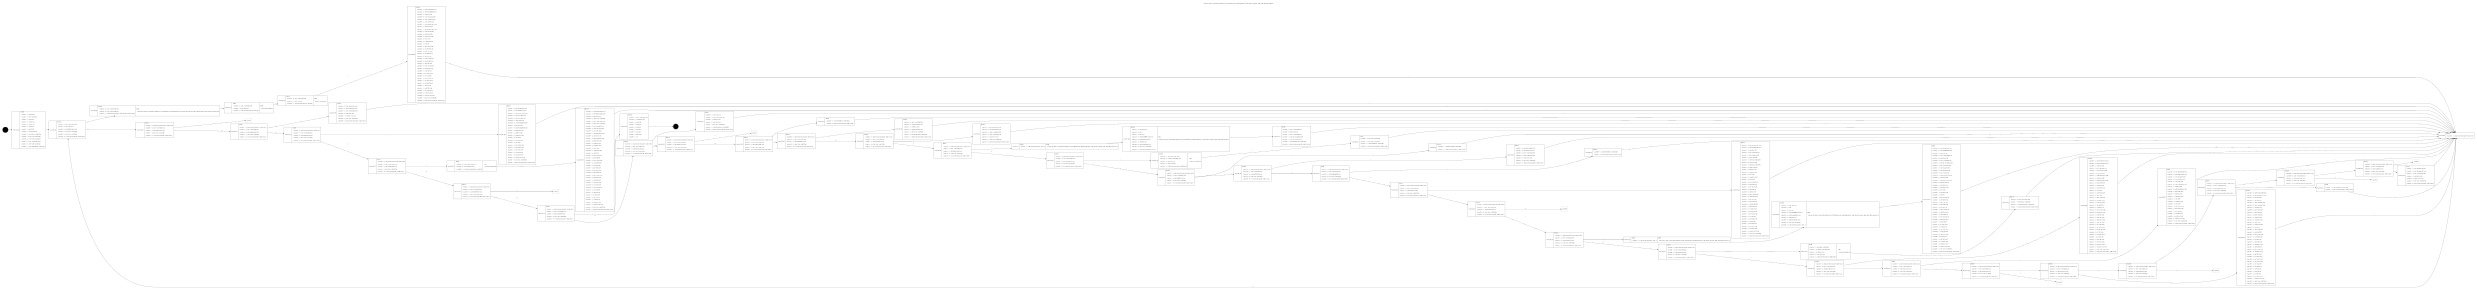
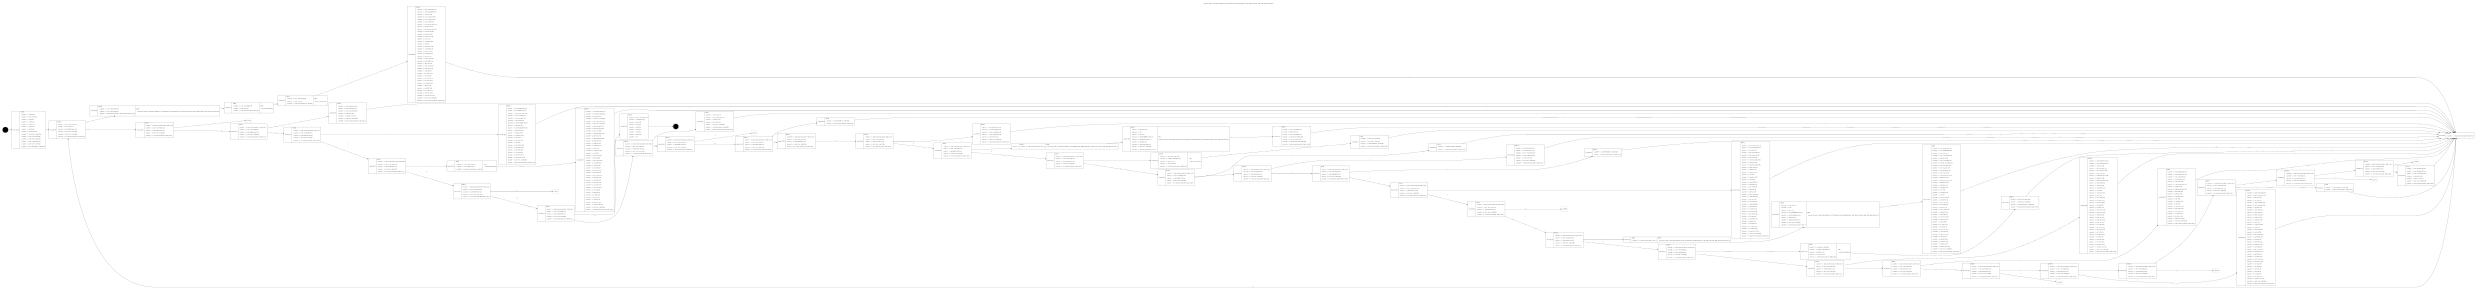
node "0x401c04 [31]": removed
